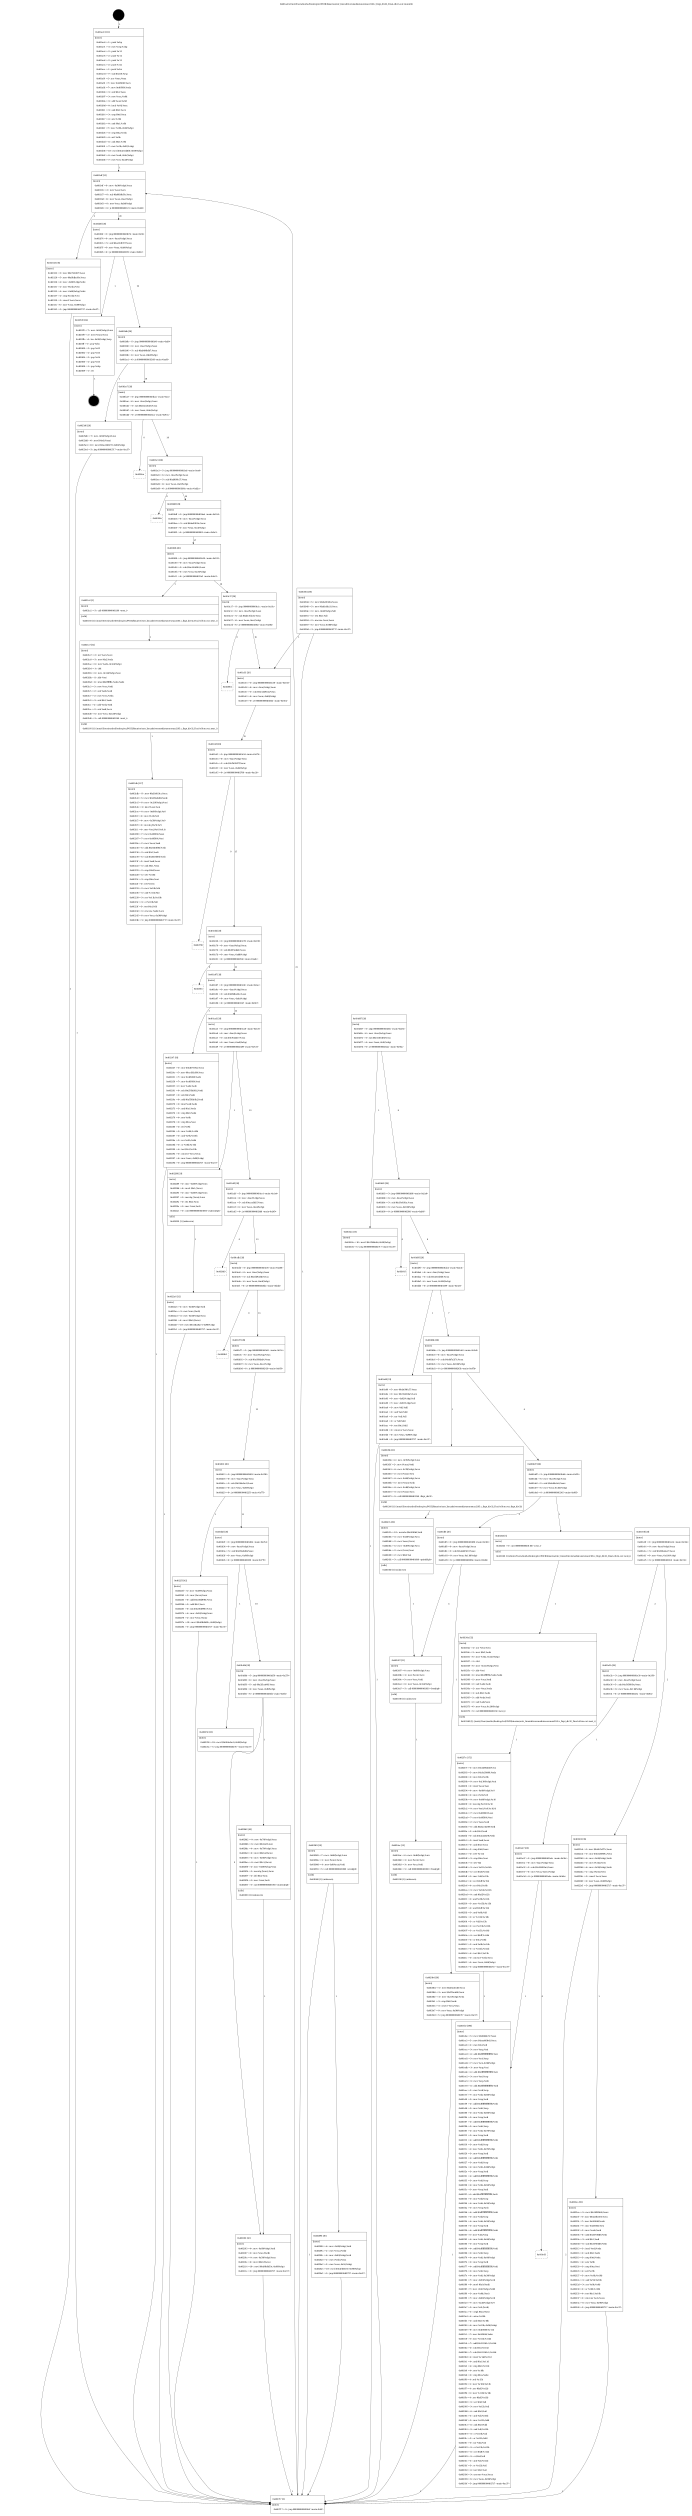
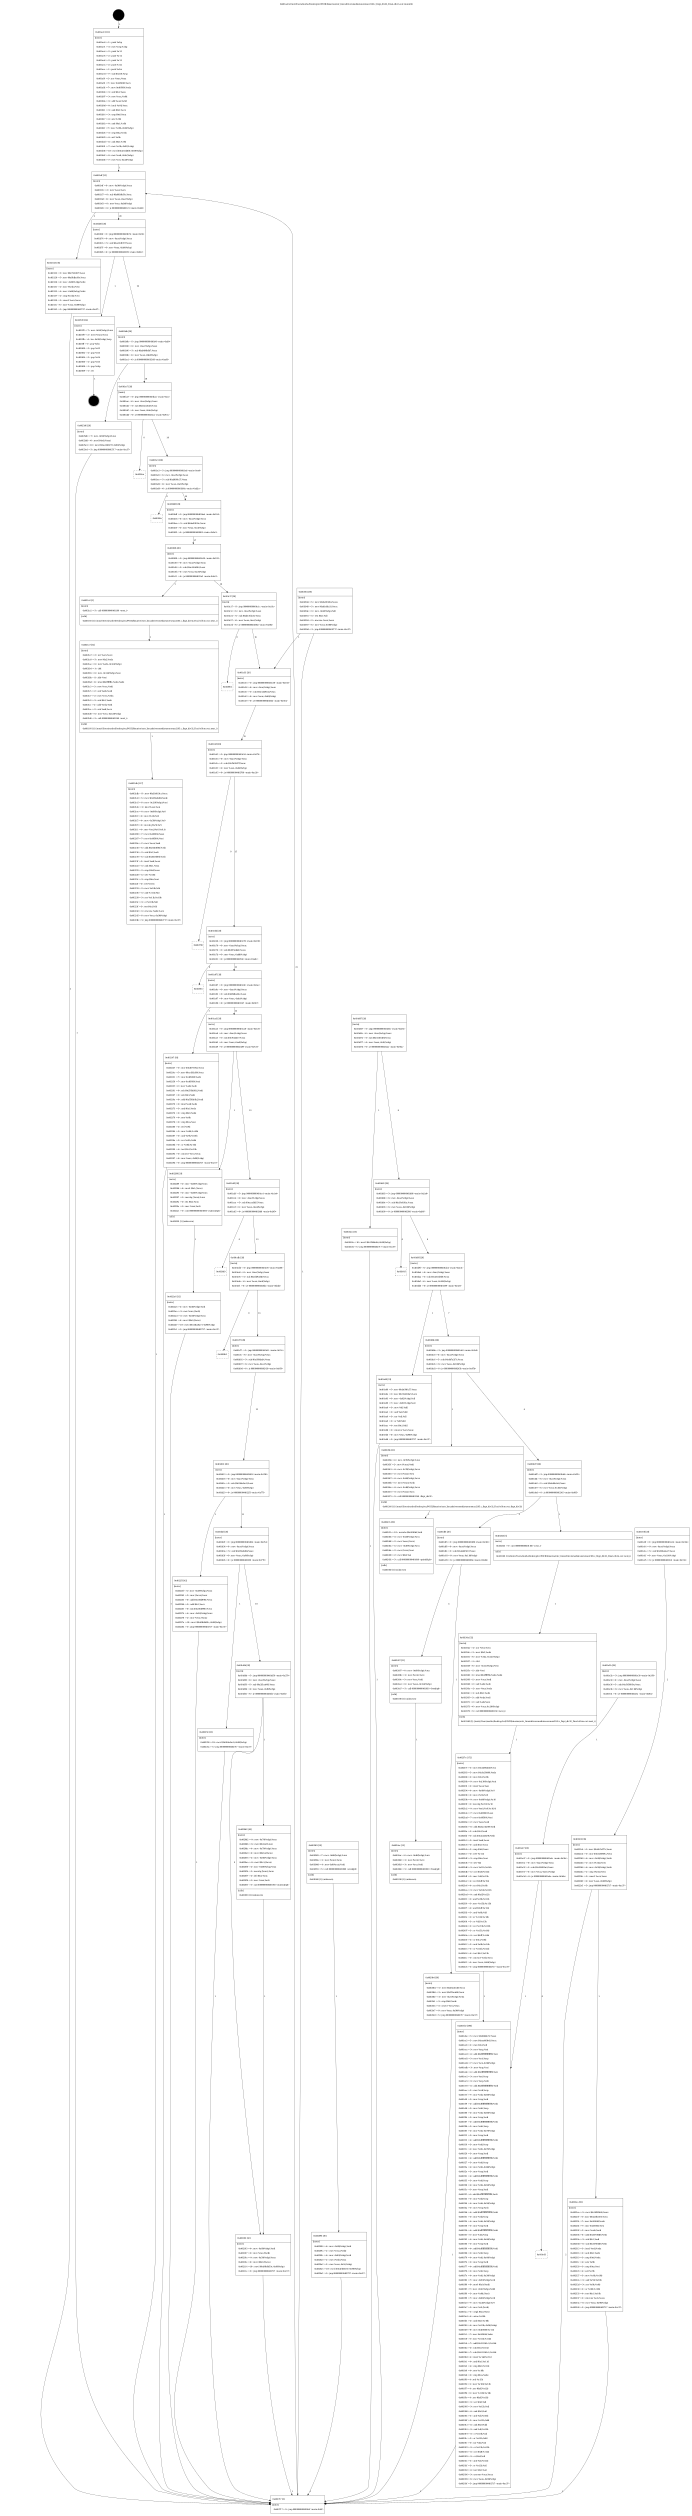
edge "0x401e0f [28]" -> "0x401e2b [28]": removed, label "2"
edge "0x40247a [29]" -> "0x402497 [21]": removed, label "1"
edge "0x402083 [19]" -> "0x402717 [5]": now "0x402250 [15]" -> "0x402717 [5]"
